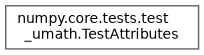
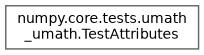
node "numpy.core.tests.test _umath.TestAttributes": label "numpy.core.tests.test _umath.TestAttributes" -> "numpy.core.tests.umath _umath.TestAttributes"
